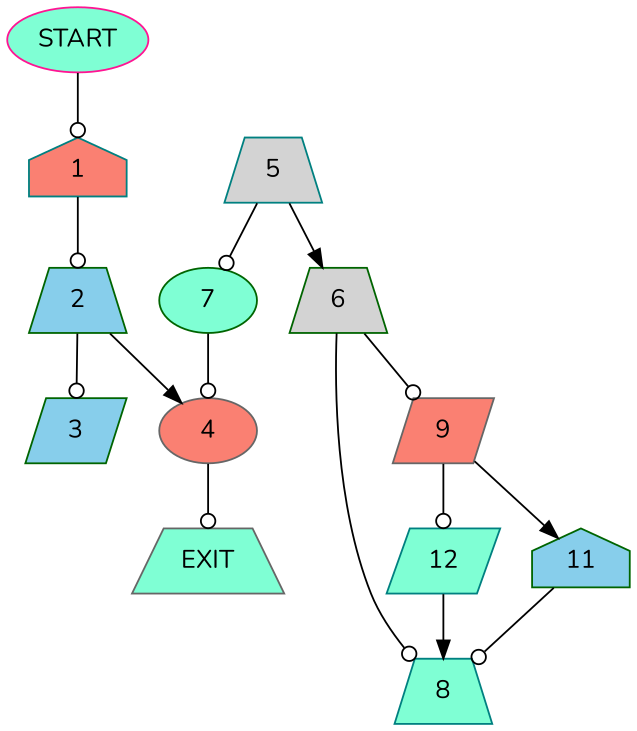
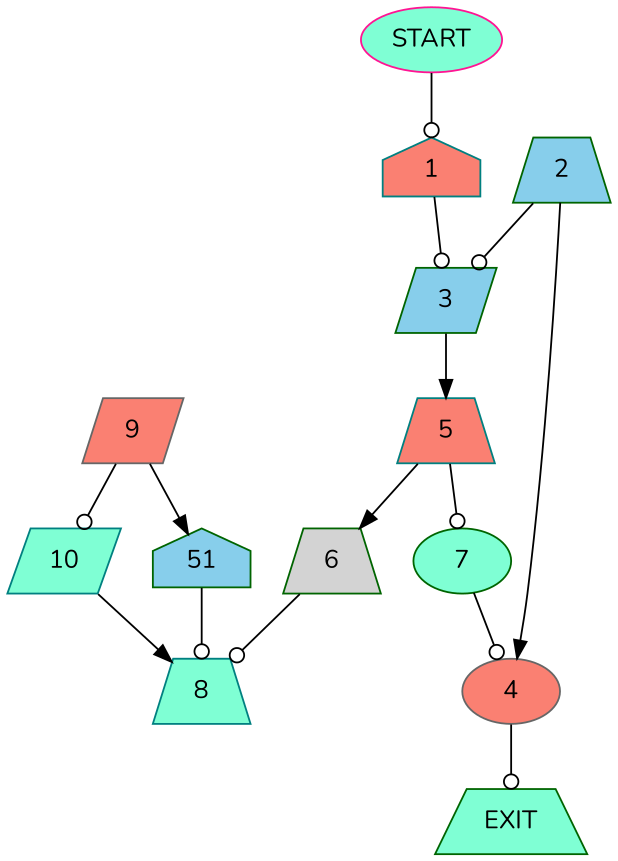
node "5": fillcolor lightgrey -> salmon
edge "1" -> "2": now "1" -> "3"
edge "3" -> "5": added
edge "6" -> "9": removed
node "EXIT": color gray40 -> darkgreen
node "12": label "12" -> "10"
node "11": label "11" -> "51"
